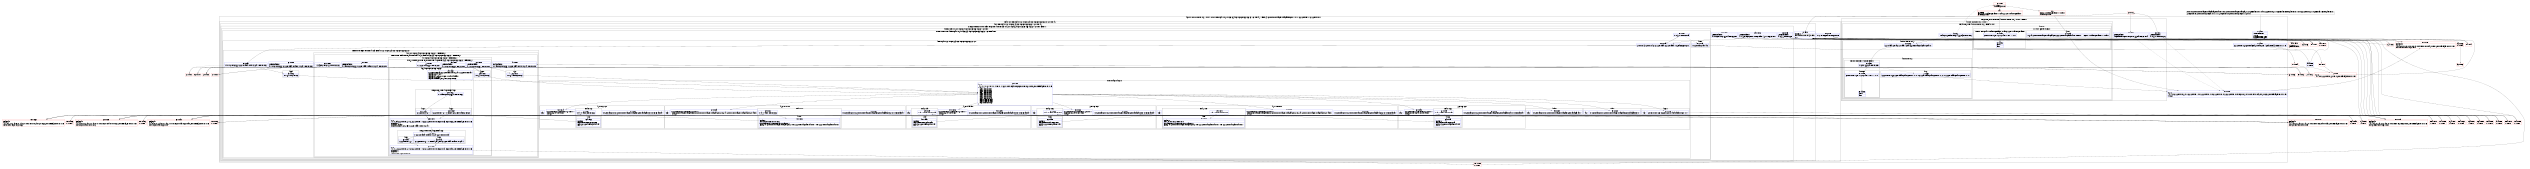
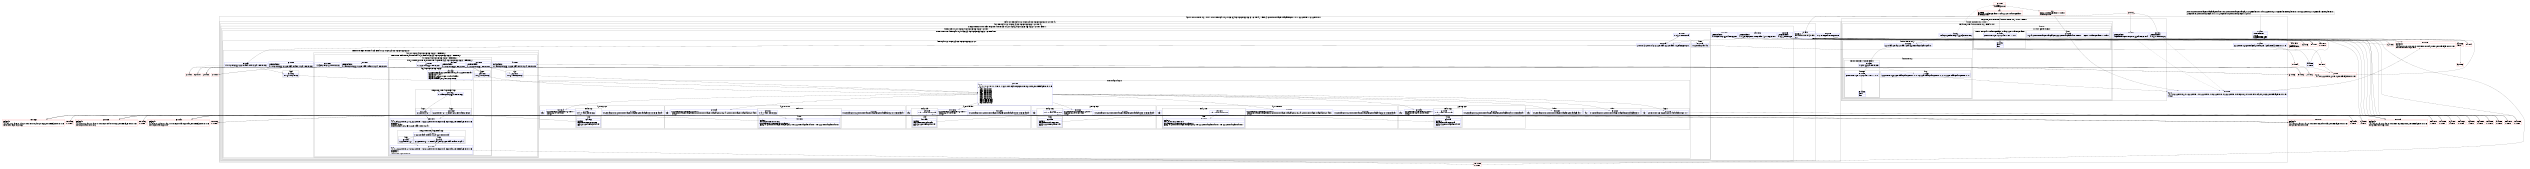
node "96: 0x0316": text "SYNTHETIC" -> "REGION"
